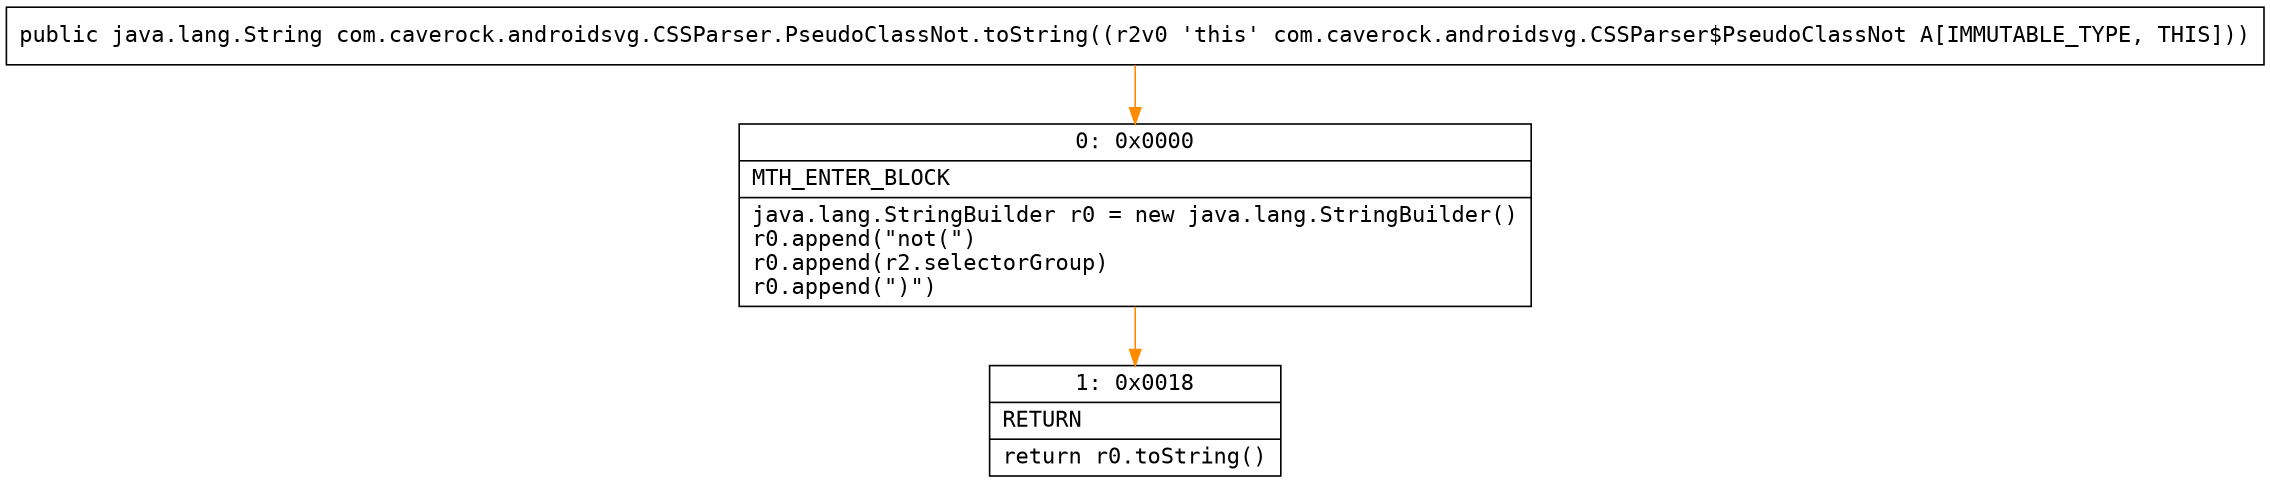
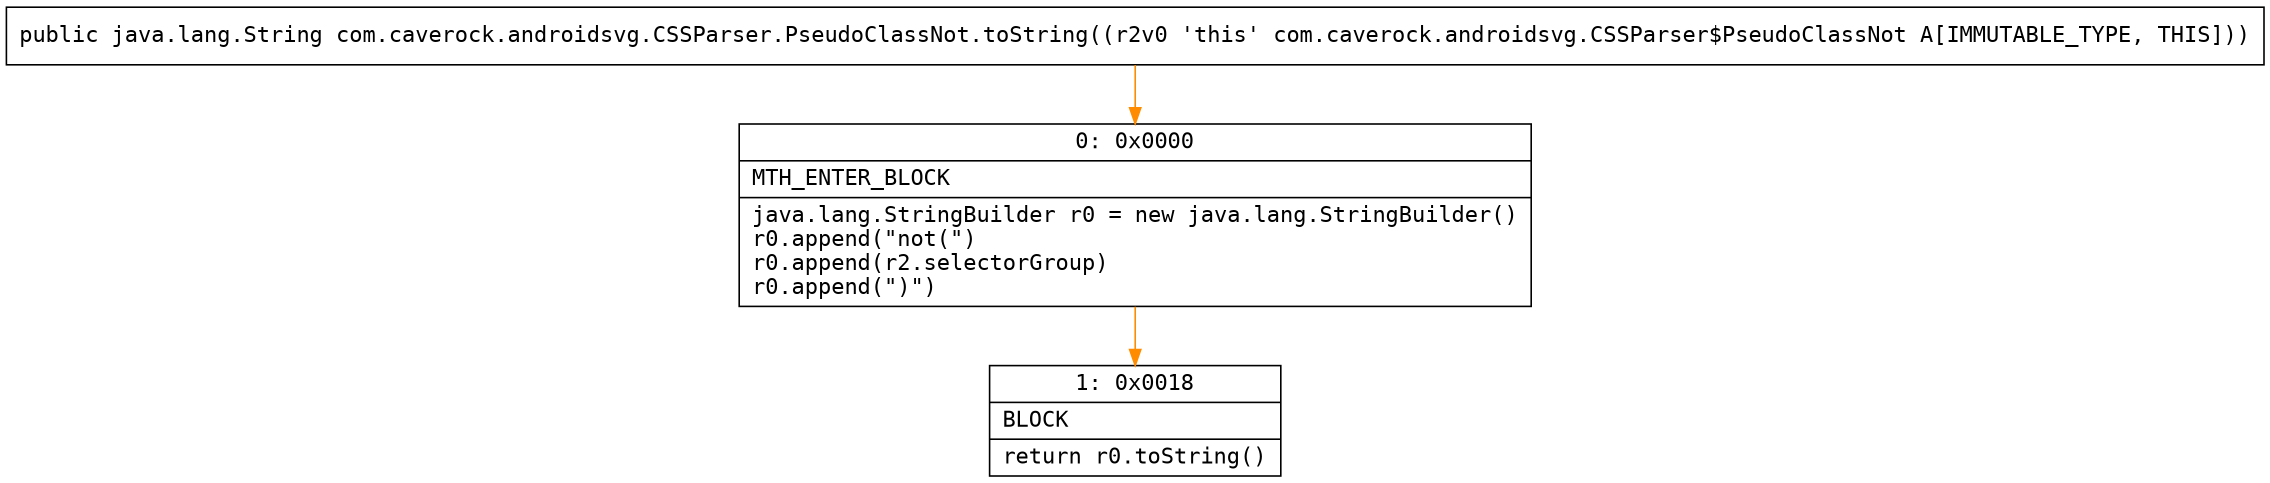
node "1: 0x0018": text "RETURN" -> "BLOCK"
